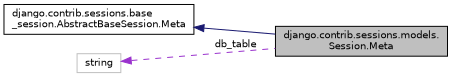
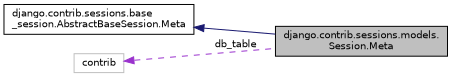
node "string": label "string" -> "contrib"
